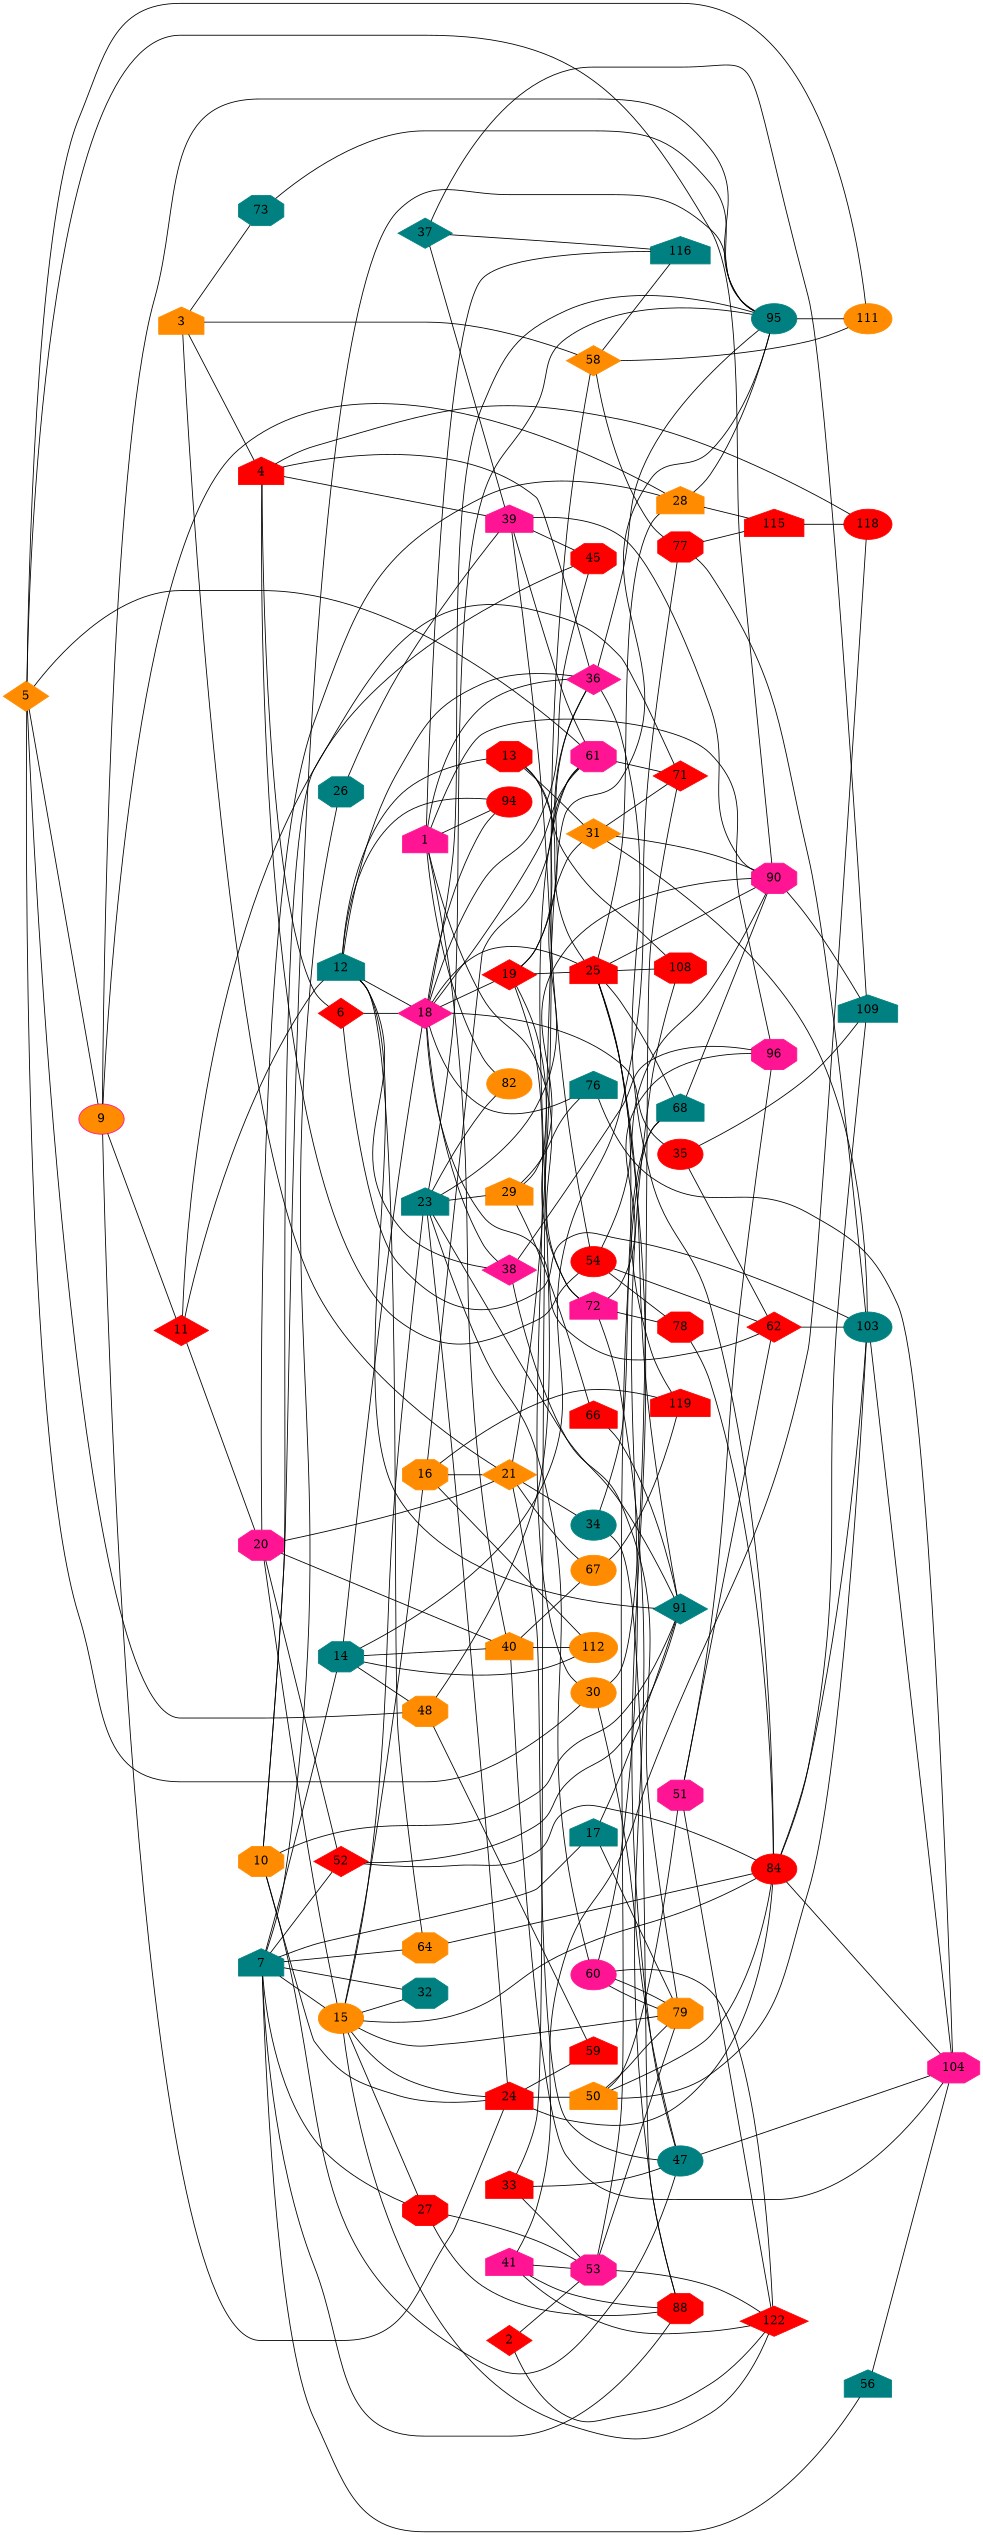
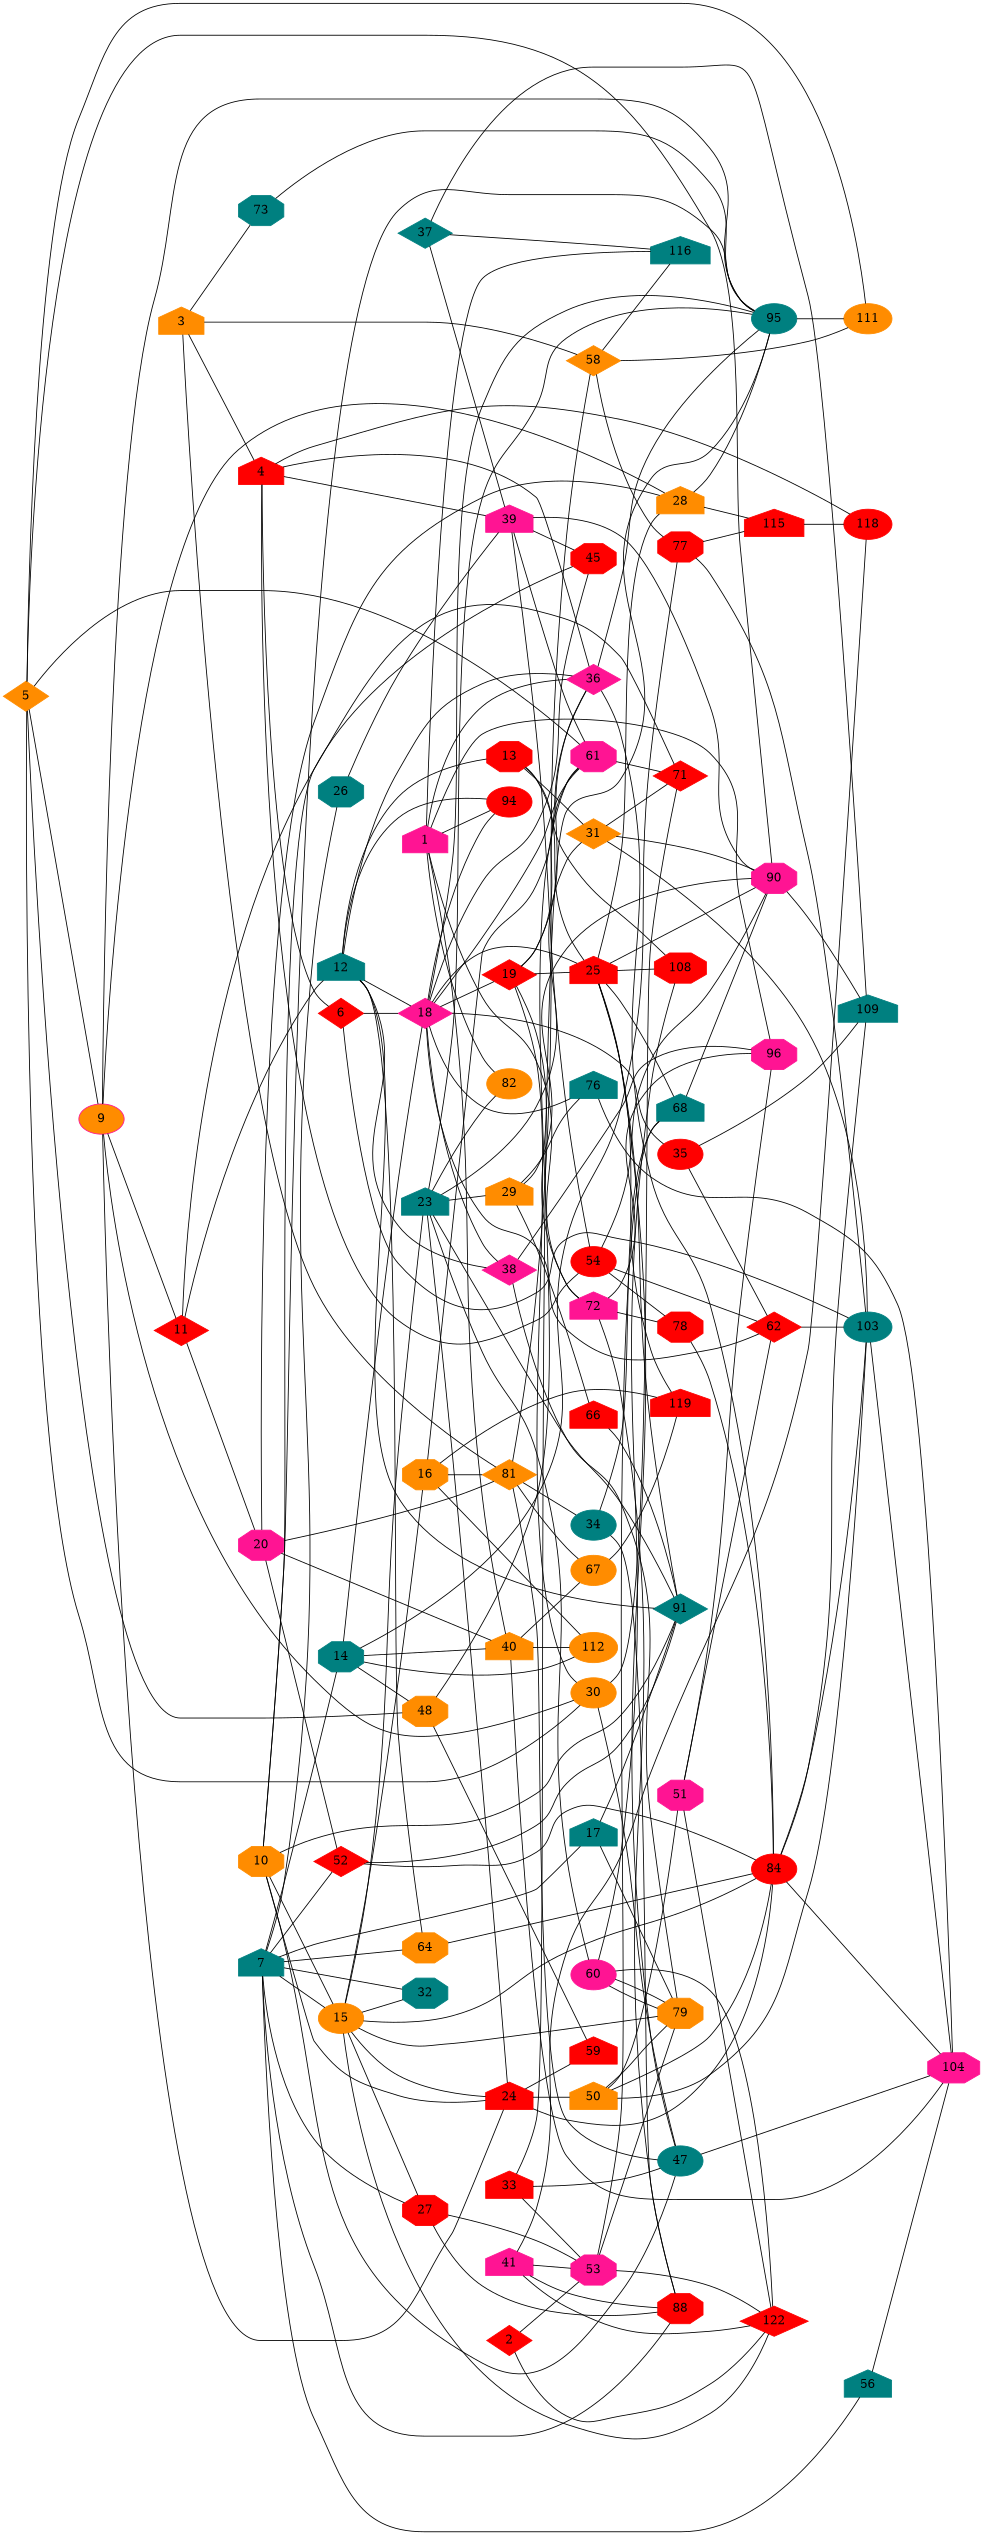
node "21": label "21" -> "81"
edge "9" -- "30": added
edge "20" -- "15": now "10" -- "15"
